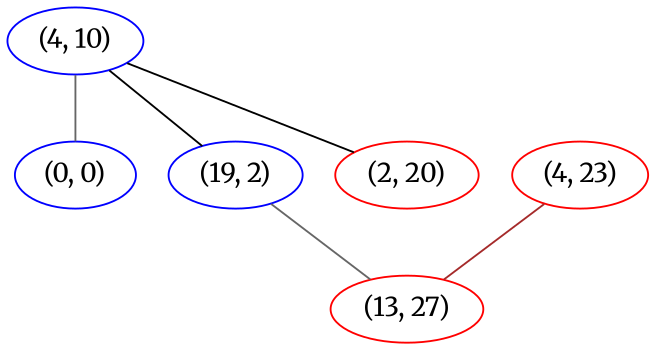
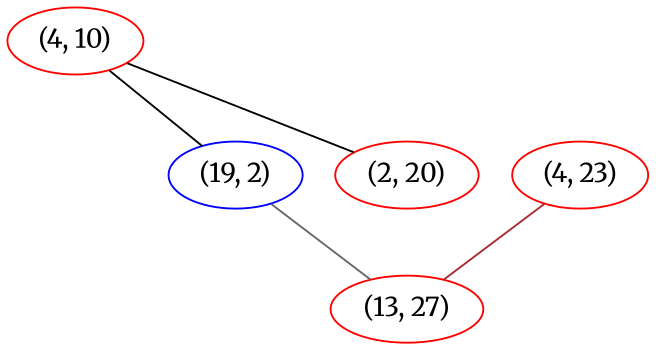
node "(4, 10)": color blue -> red
node "(0, 0)": removed
